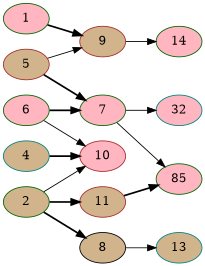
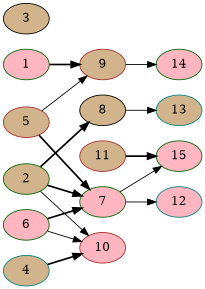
node "3": added
node "32": label "32" -> "12"
node "85": label "85" -> "15"
edge "2" -> "11": now "2" -> "7"
